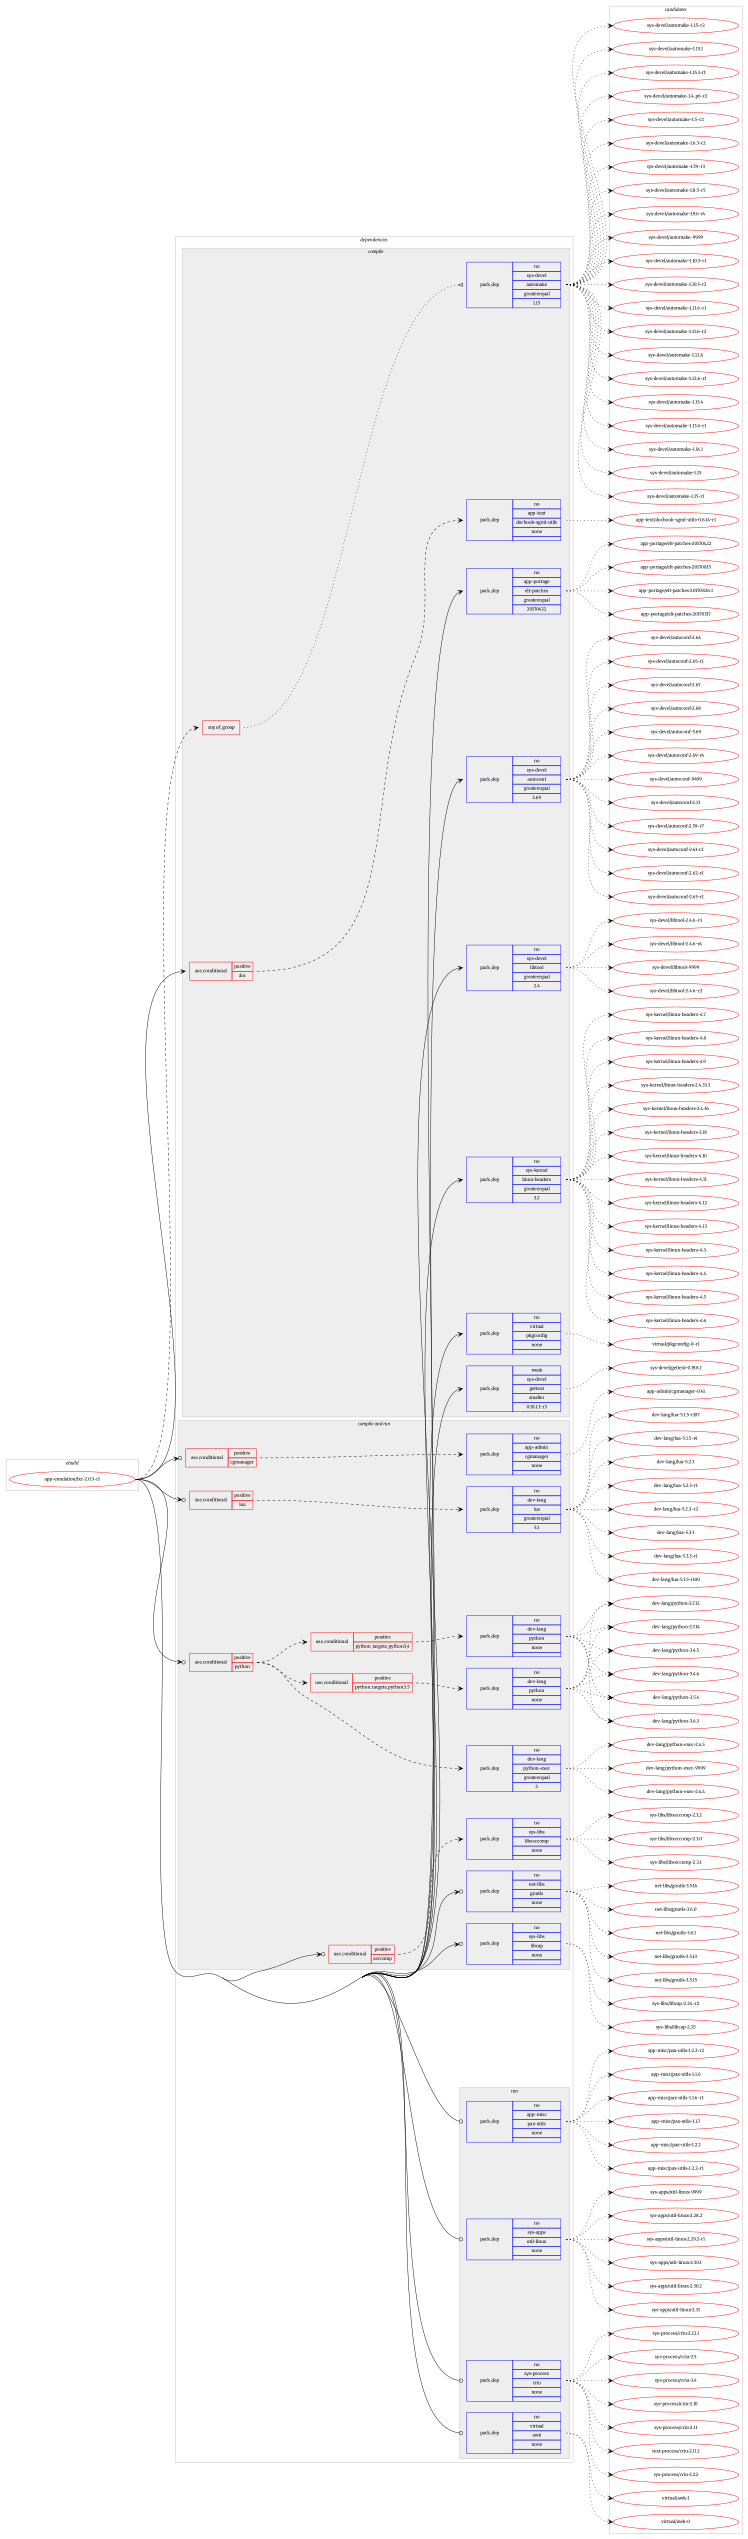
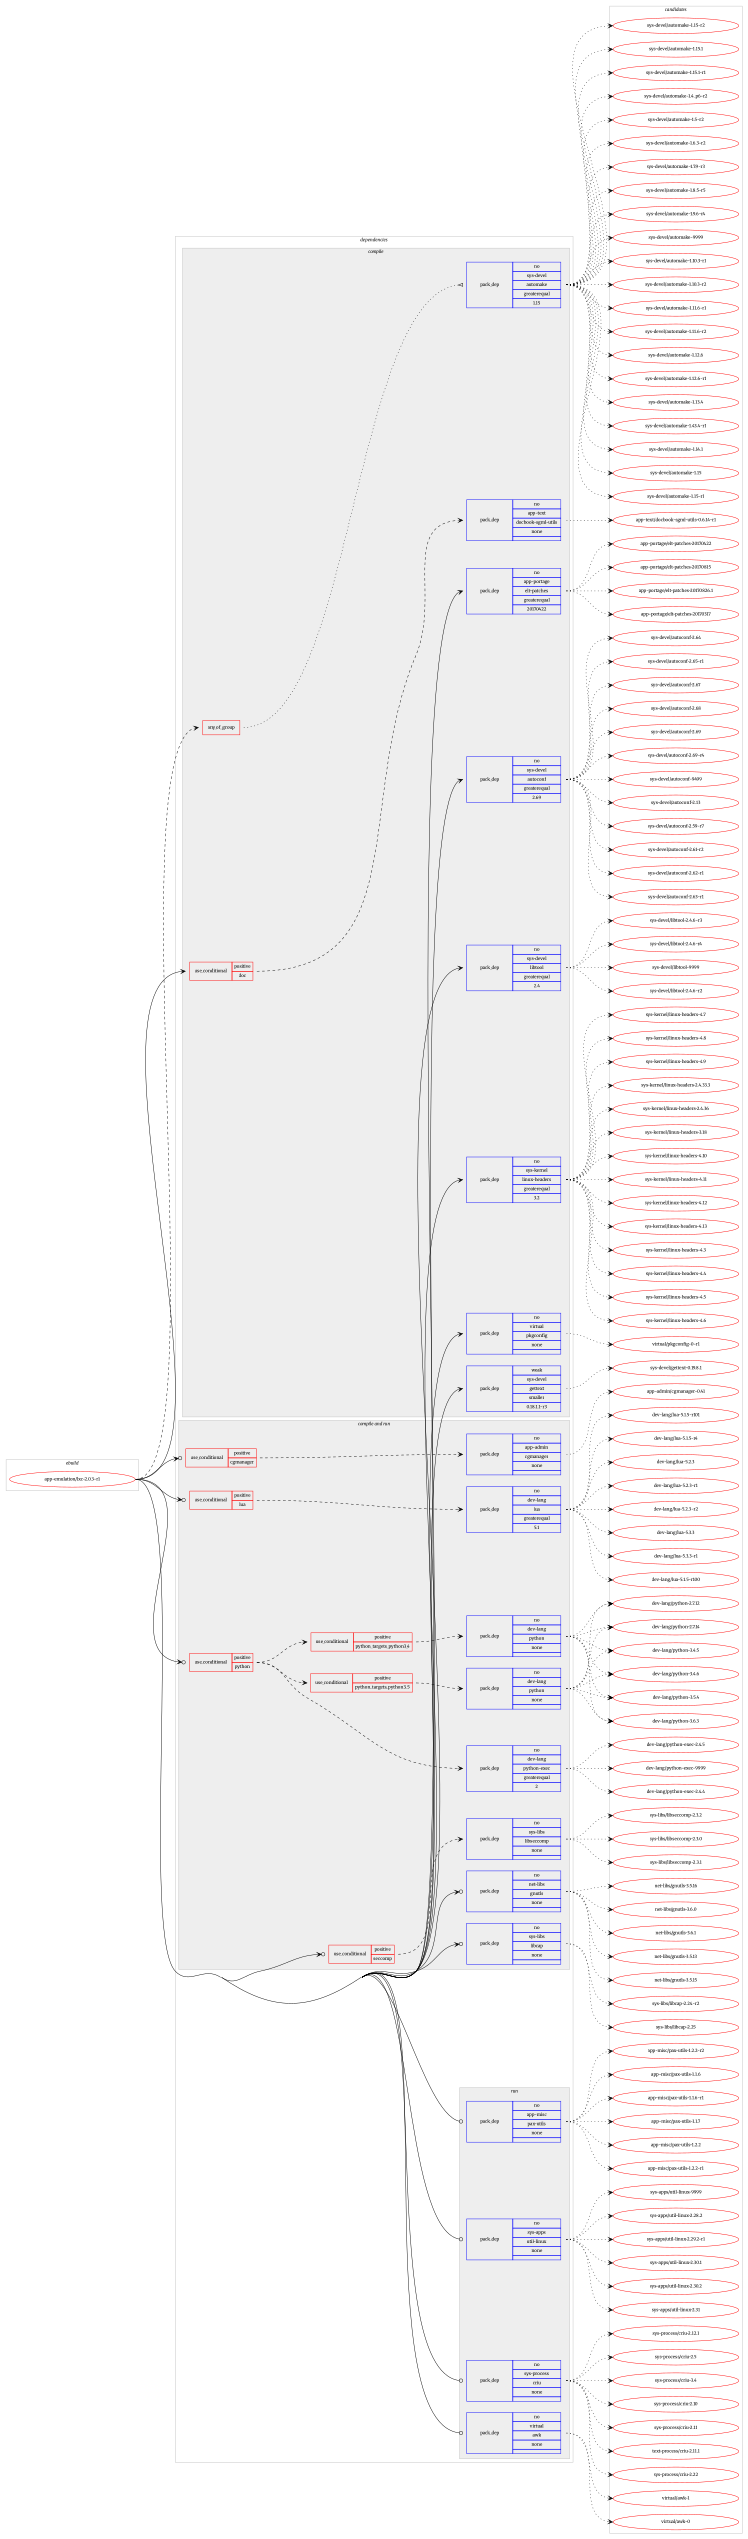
node "sys-devel/automake-1.13.4-r1": label "sys-devel/automake-1.13.4-r1" -> "sys-devel/automake-1.43.4-r1"
node "sys-devel/autoconf-5.69": label "sys-devel/autoconf-5.69" -> "sys-devel/autoconf-2.69"
node "dev-lang/lua-5.1.5-r107": label "dev-lang/lua-5.1.5-r107" -> "dev-lang/lua-5.1.5-r101"
